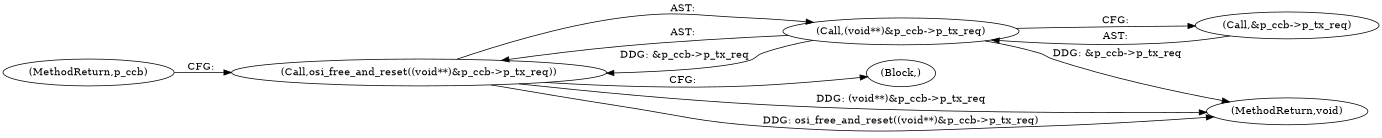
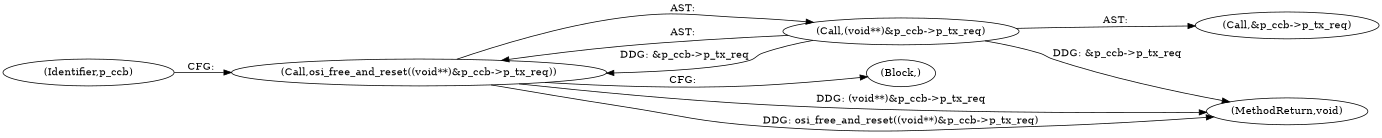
edge "(Call,(void**)&p_ccb->p_tx_req)" -> "(Call,&p_ccb->p_tx_req)": label "CFG: " -> "AST: "
edge "(Call,&p_ccb->p_tx_req)" -> "(Call,(void**)&p_ccb->p_tx_req)": removed, label "AST:"
node "(MethodReturn,p_ccb)": label "(MethodReturn,p_ccb)" -> "(Identifier,p_ccb)"
